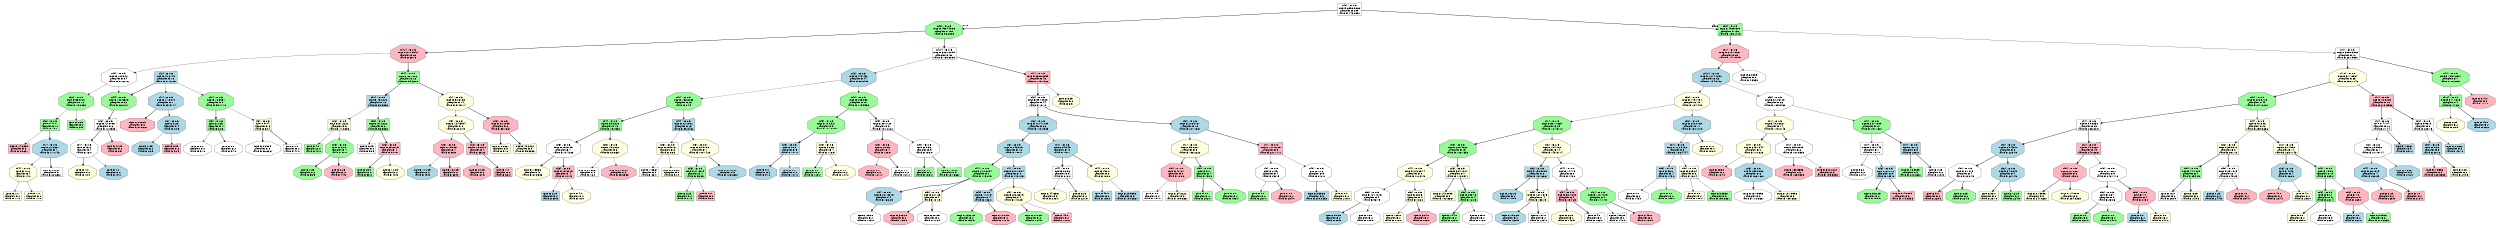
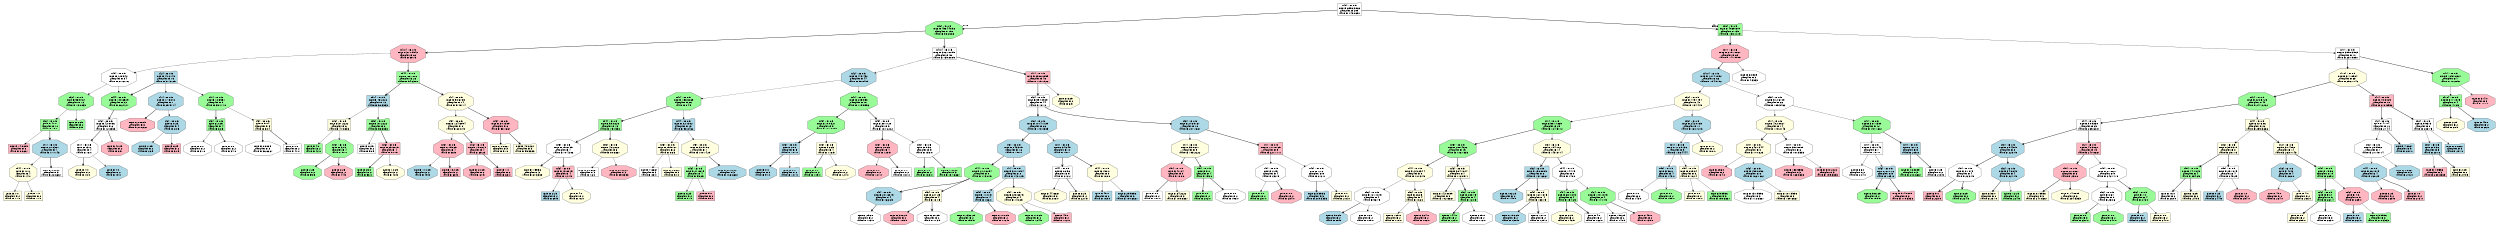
edge "X[10] <= 0.5 mse = 377.1875 samples = 4 value = 47.25" -> "mse = 2.25 samples = 2 value = 28.5": style solid -> bold
edge "X[5] <= 0.5 mse = 40.24 samples = 5 value = 188.6" -> "mse = 0.0 samples = 2 value = 187.0": style solid -> bold
node "mse = 0.0 samples = 2 value = 196.0": fillcolor palegreen -> white
node "X[5] <= 0.5 mse = 63.1875 samples = 4 value = 154.25": fillcolor lightpink -> palegreen
node "X[6] <= 0.5 mse = 1.0 samples = 4 value = 248.0": fillcolor lightpink -> palegreen
